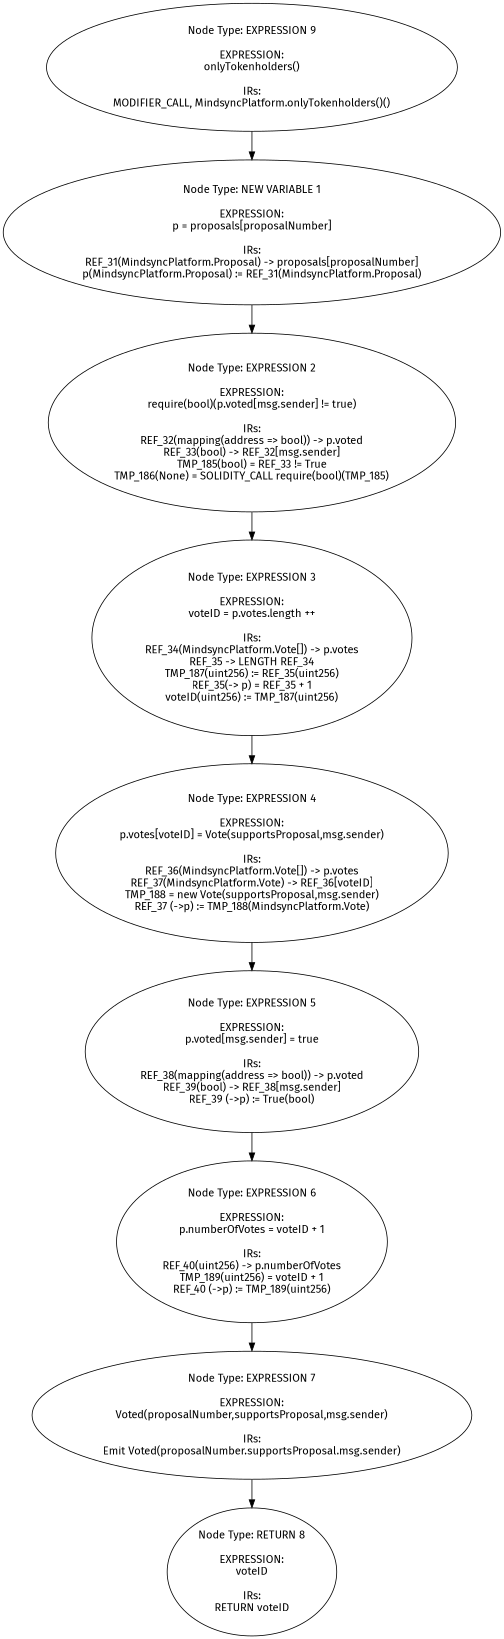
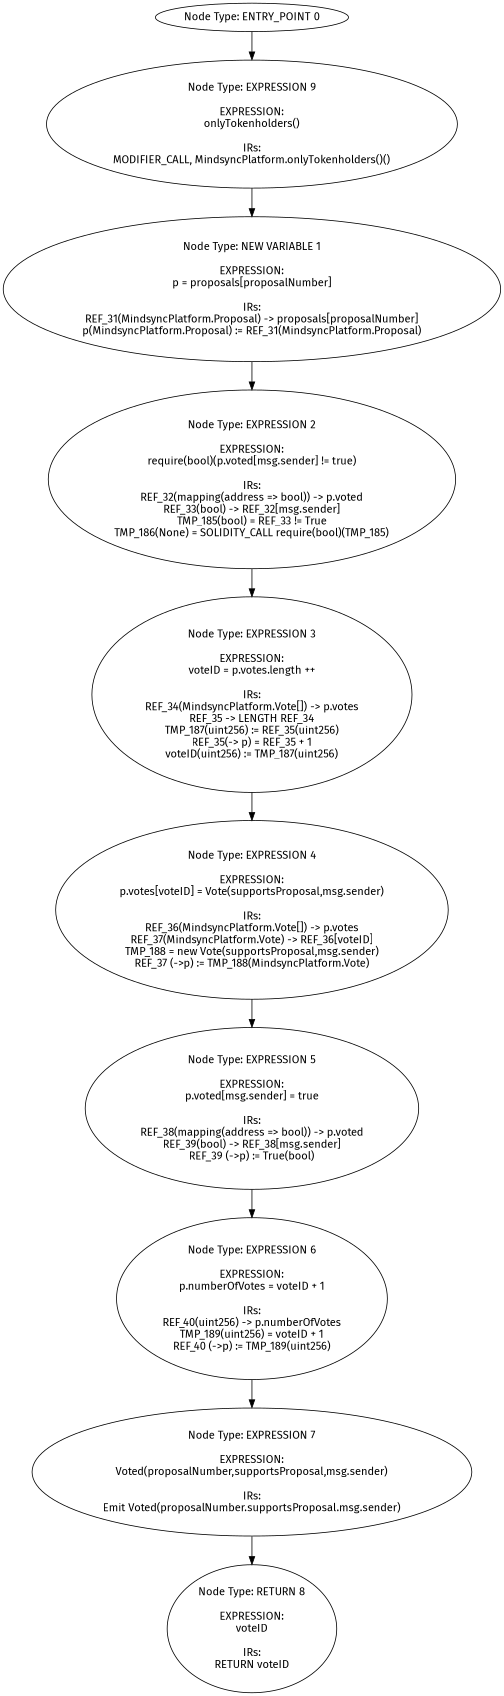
node "Node Type: ENTRY_POINT 0": added
